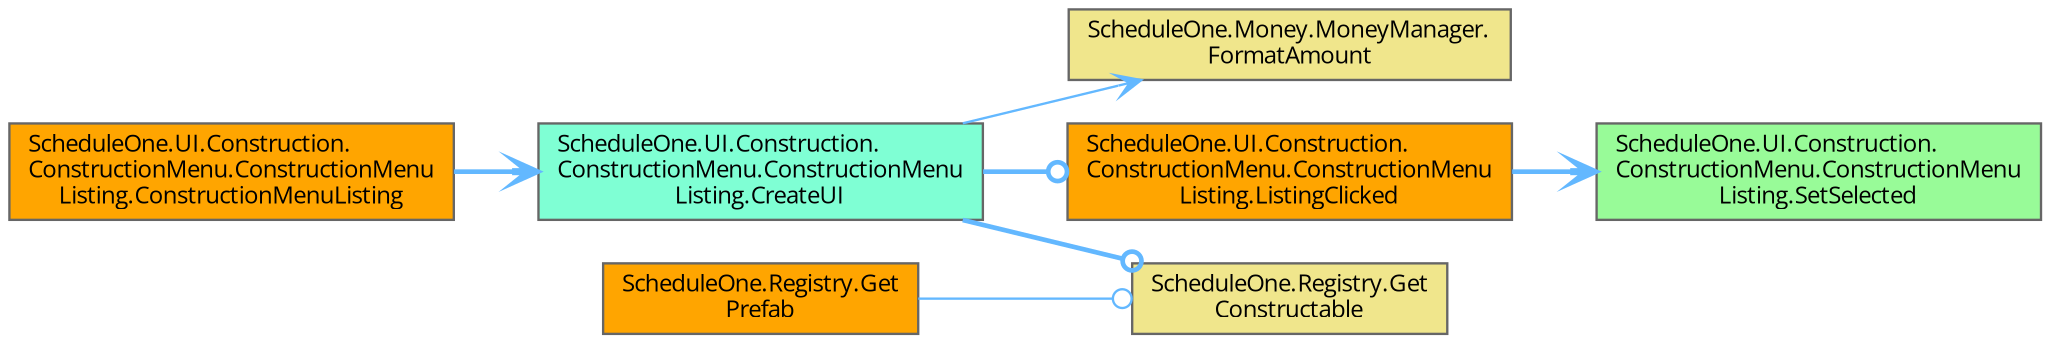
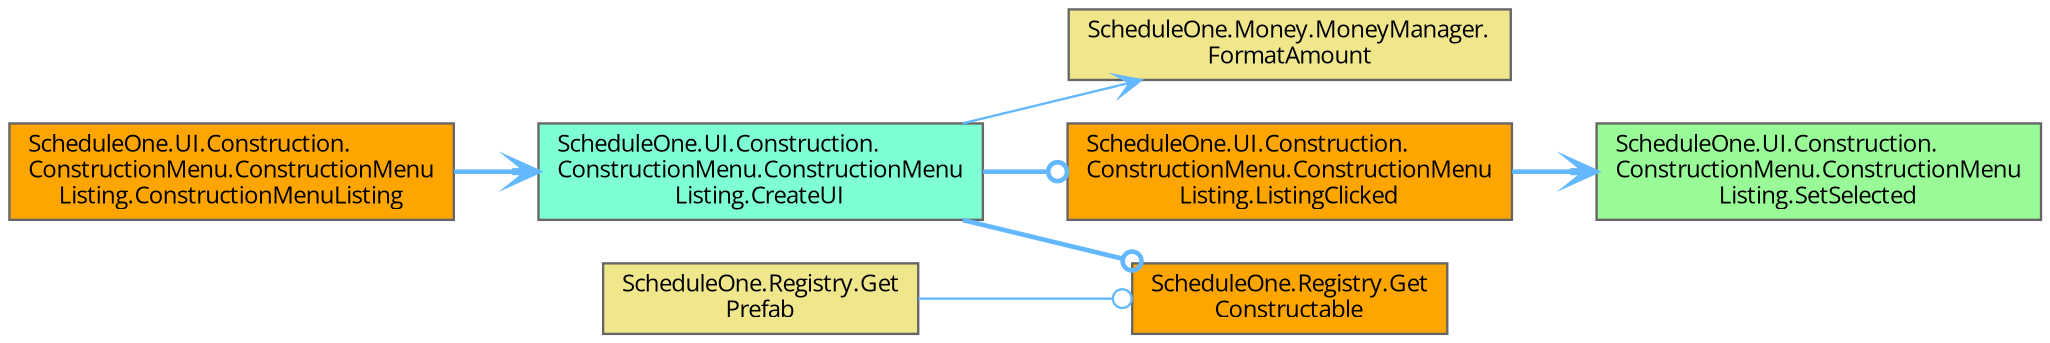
node "ScheduleOne.Registry.Get Prefab": fillcolor orange -> khaki
node "ScheduleOne.Registry.Get Constructable": fillcolor khaki -> orange
